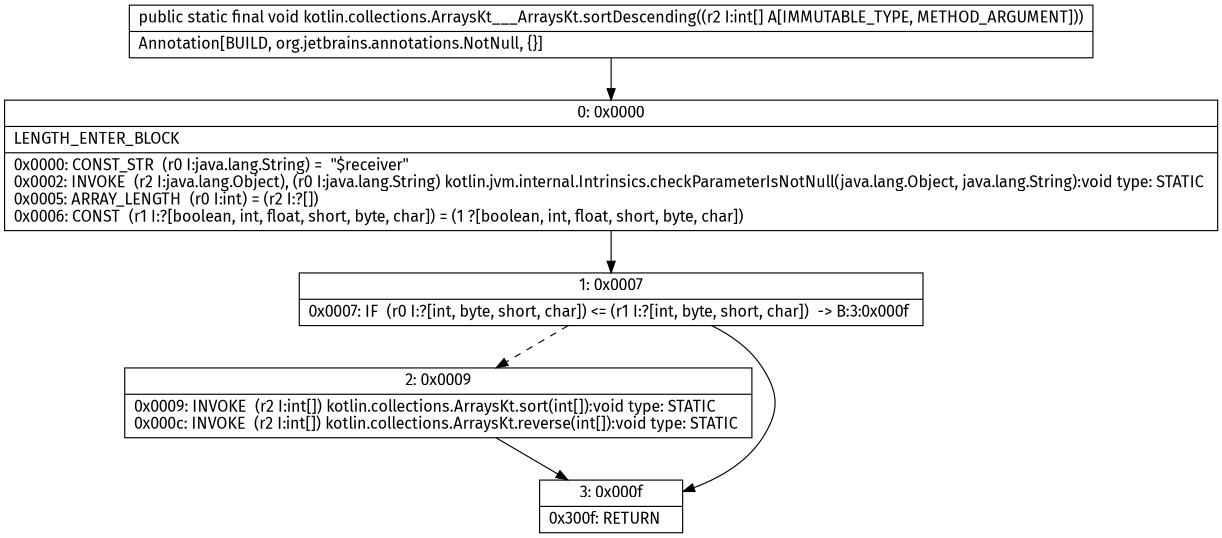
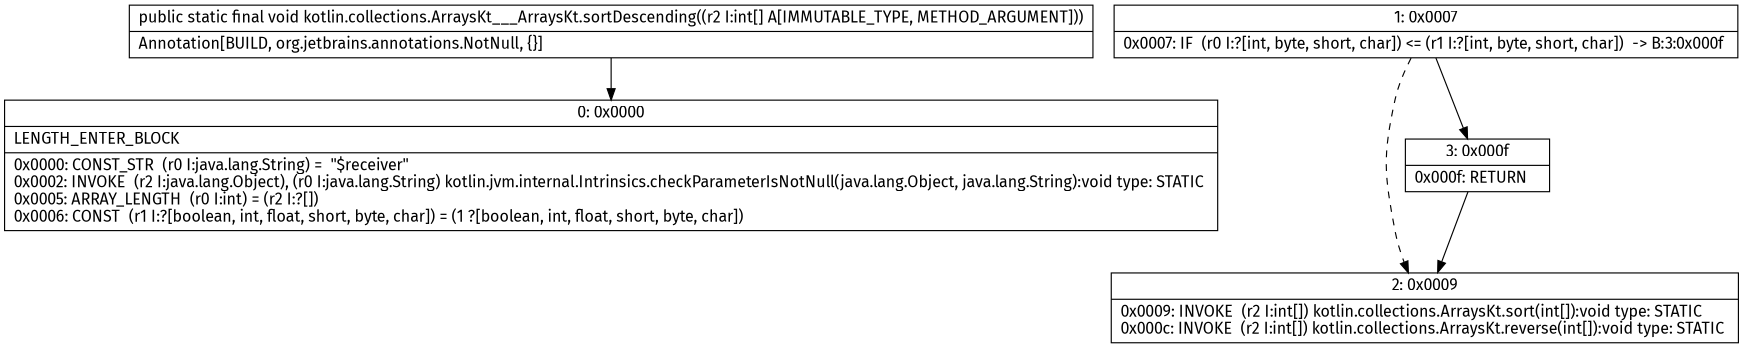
edge "0: 0x0000" -> "1: 0x0007": removed
edge "2: 0x0009" -> "3: 0x000f": reversed
node "3: 0x000f": text "0x300f: RETURN" -> "0x000f: RETURN"
